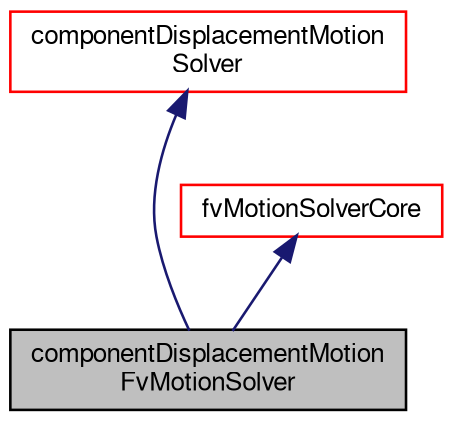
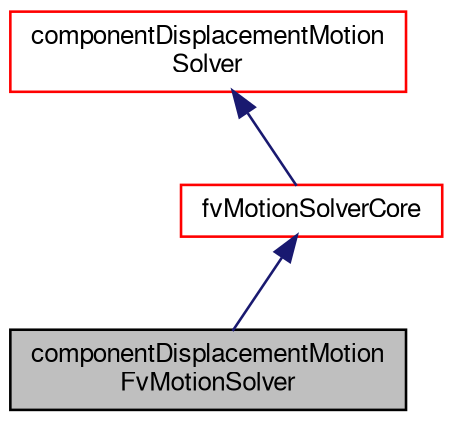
edge "componentDisplacementMotion FvMotionSolver" -> "componentDisplacementMotion Solver": now "fvMotionSolverCore" -> "componentDisplacementMotion Solver"
